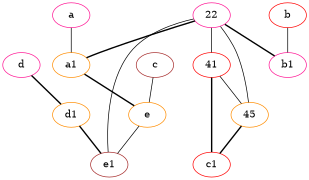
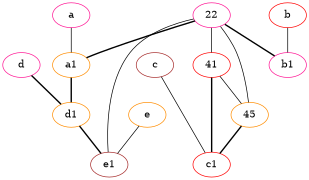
edge "a1" -- "e": now "a1" -- "d1"
edge "c" -- "e": now "c" -- "c1"
